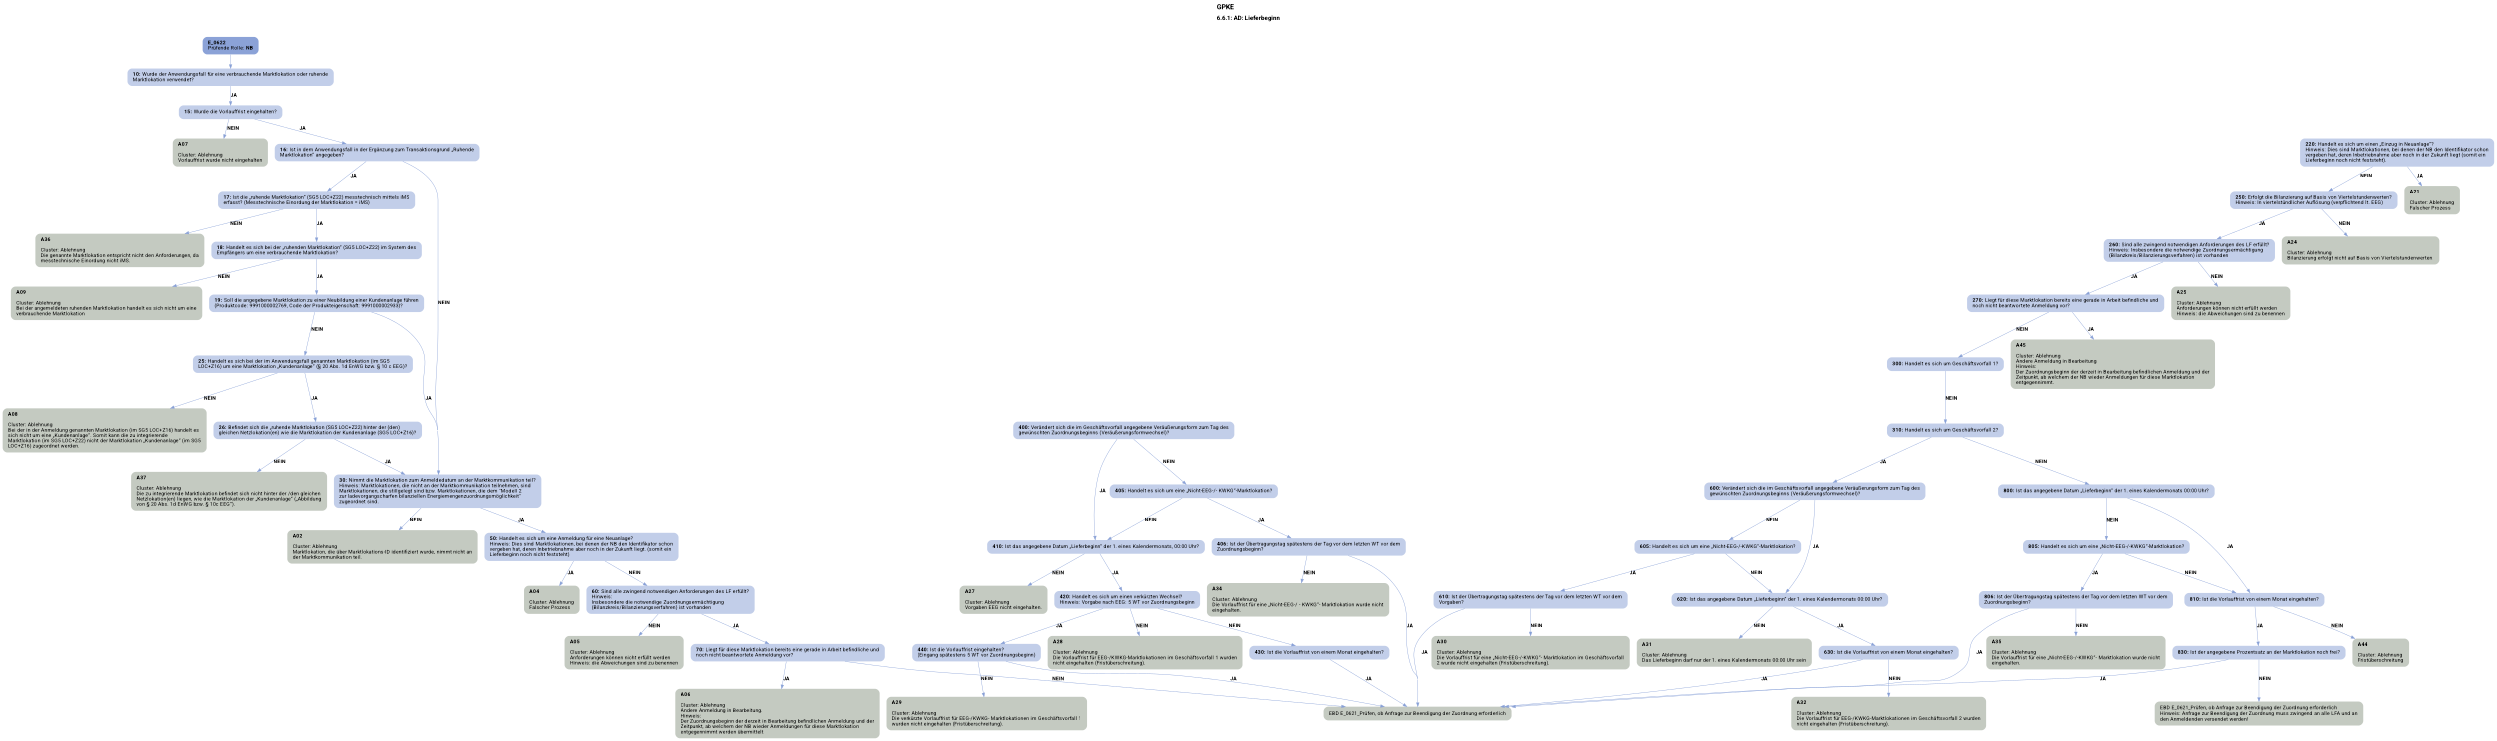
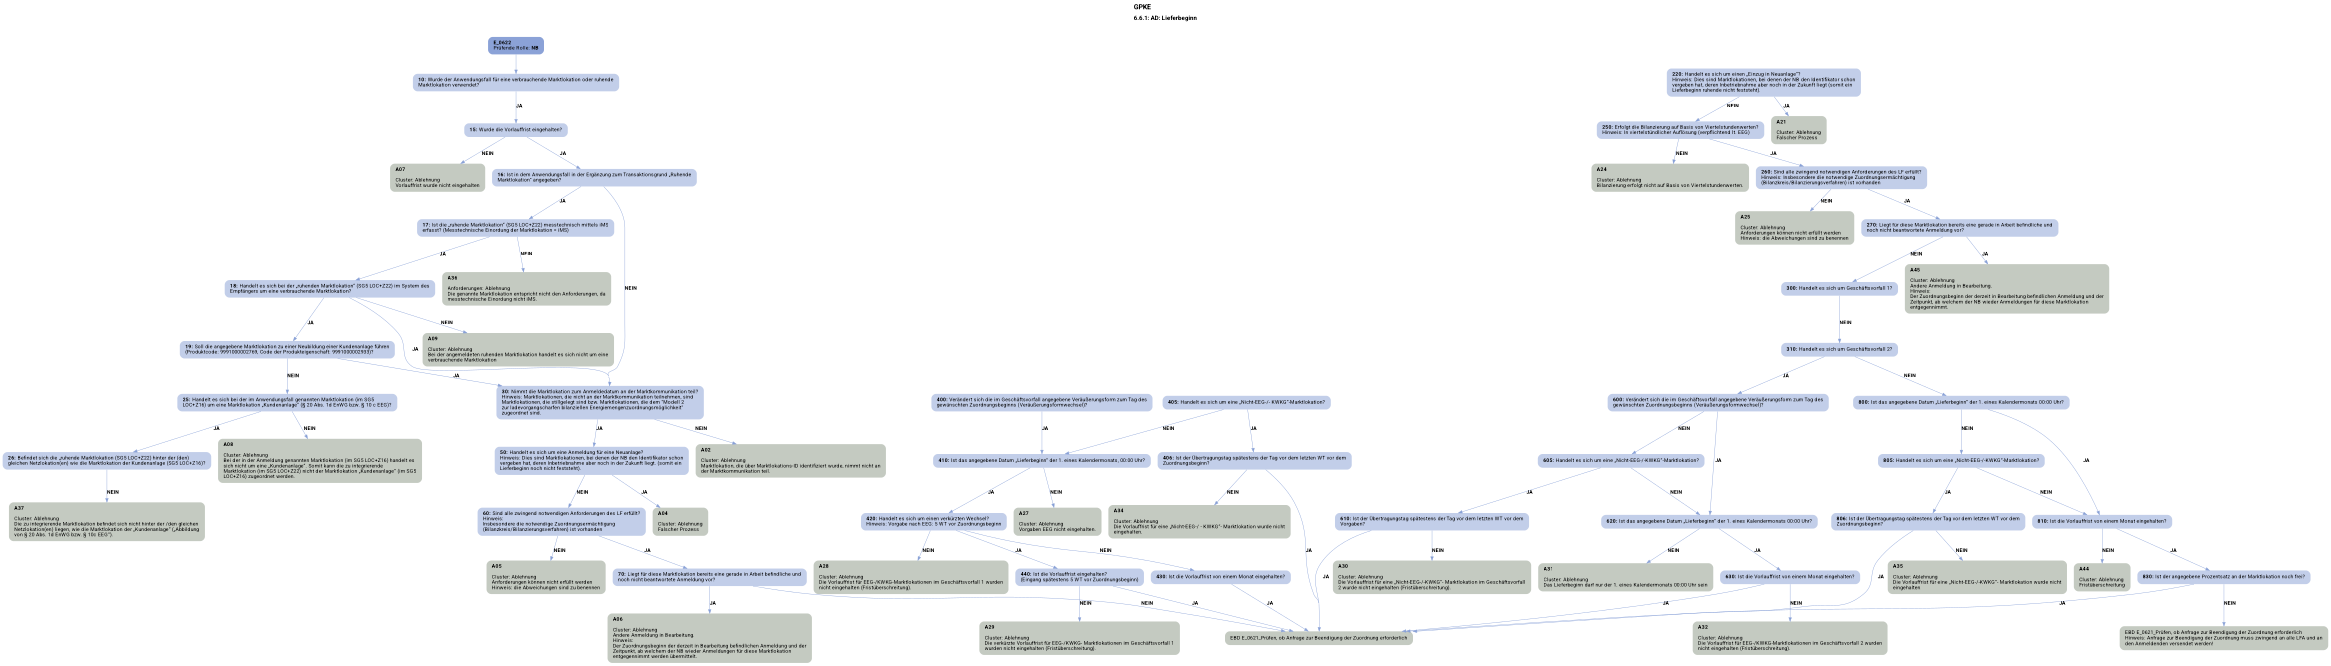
node "220:": text "Lieferbeginn noch nicht feststeht)." -> "Lieferbeginn ruhende nicht feststeht)."
node "A36": text "Cluster: Ablehnung" -> "Anforderungen: Ablehnung"
edge "26:" -> "30:": now "18:" -> "30:"
edge "400:" -> "405:": removed, label "NEIN"
